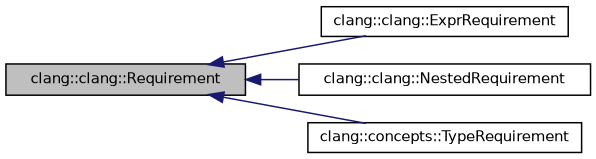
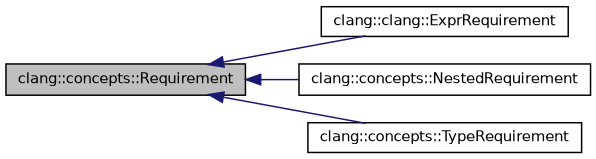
node "clang::clang::Requirement": label "clang::clang::Requirement" -> "clang::concepts::Requirement"
node "clang::clang::NestedRequirement": label "clang::clang::NestedRequirement" -> "clang::concepts::NestedRequirement"
